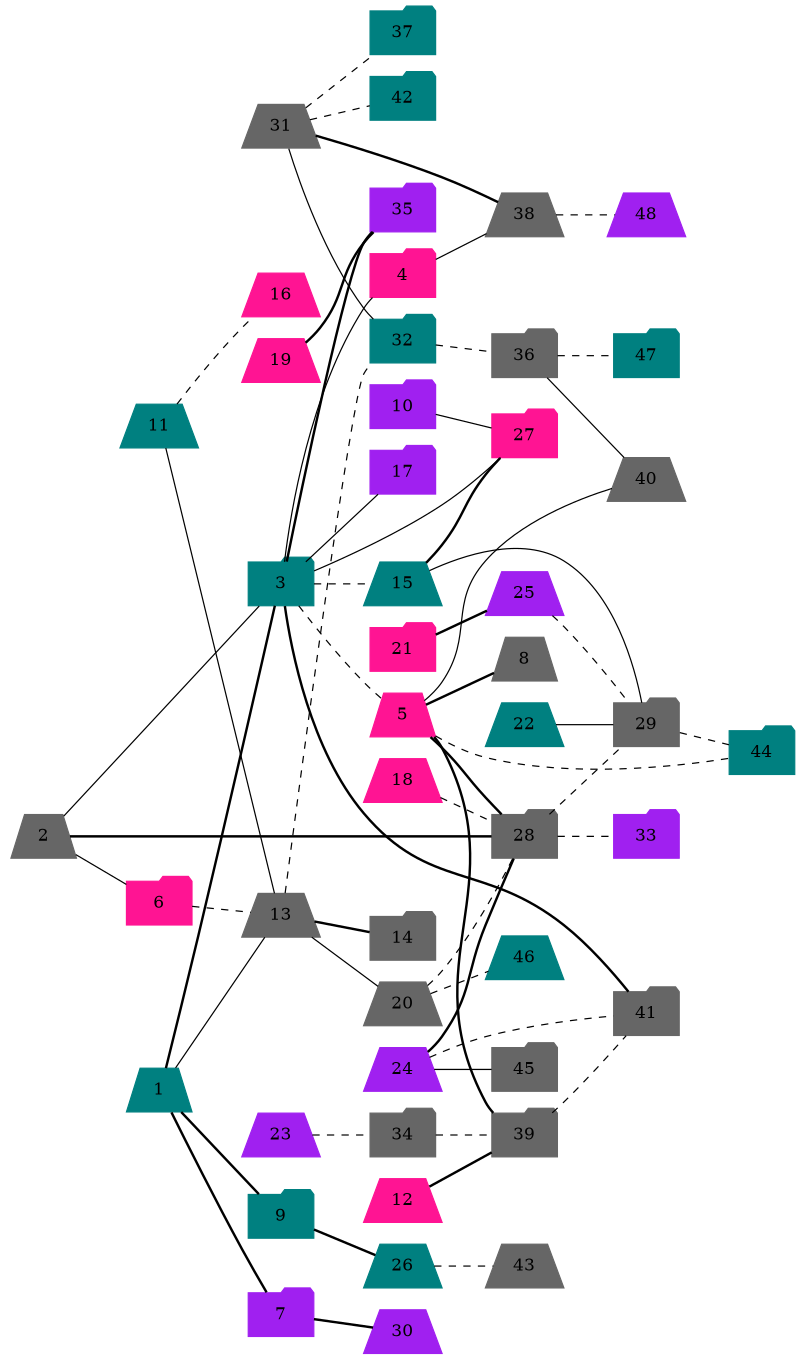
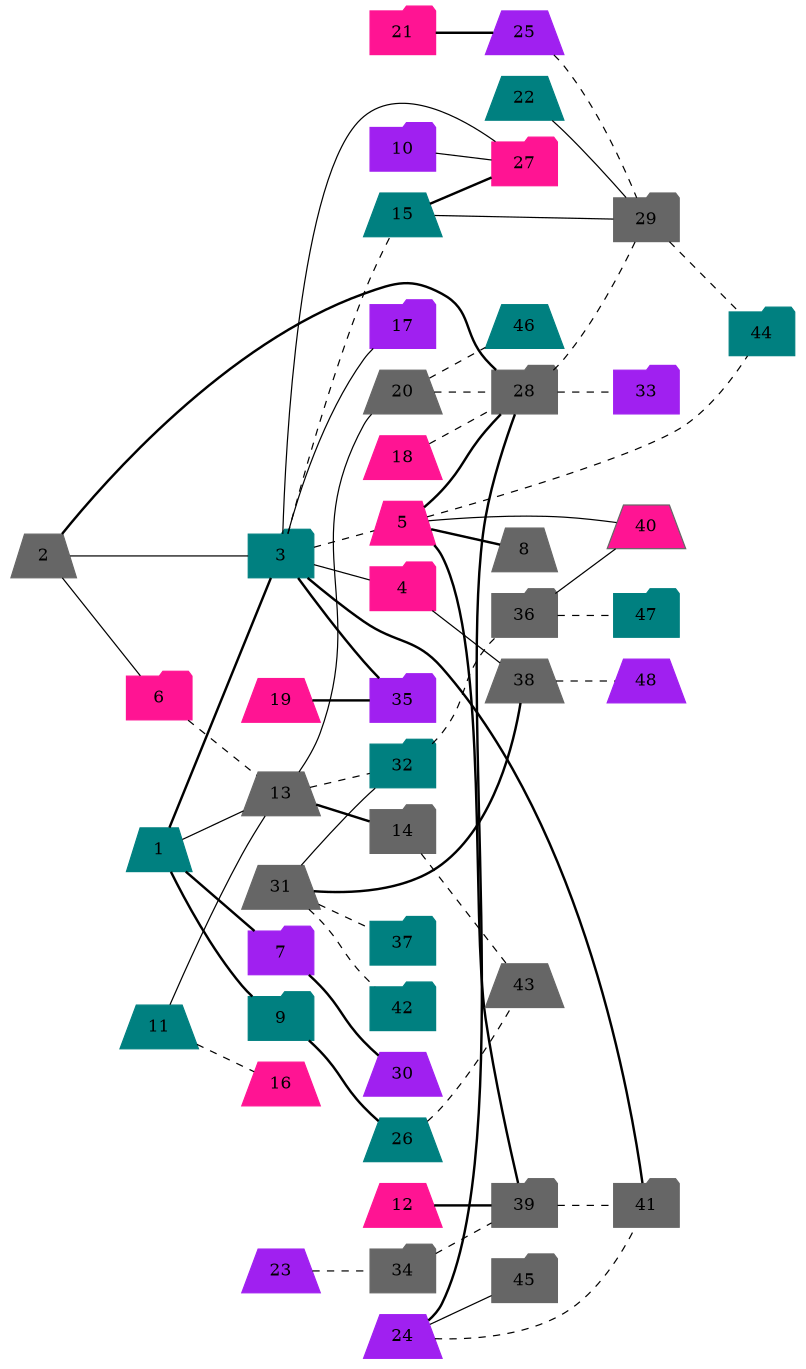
node "40": fillcolor gray40 -> deeppink
edge "14" -- "43": added
